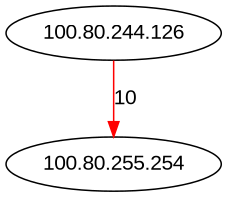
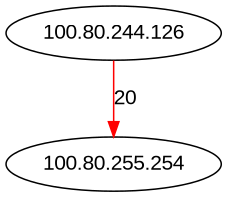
edge "100.80.244.126" -> "100.80.255.254": label "10" -> "20"
